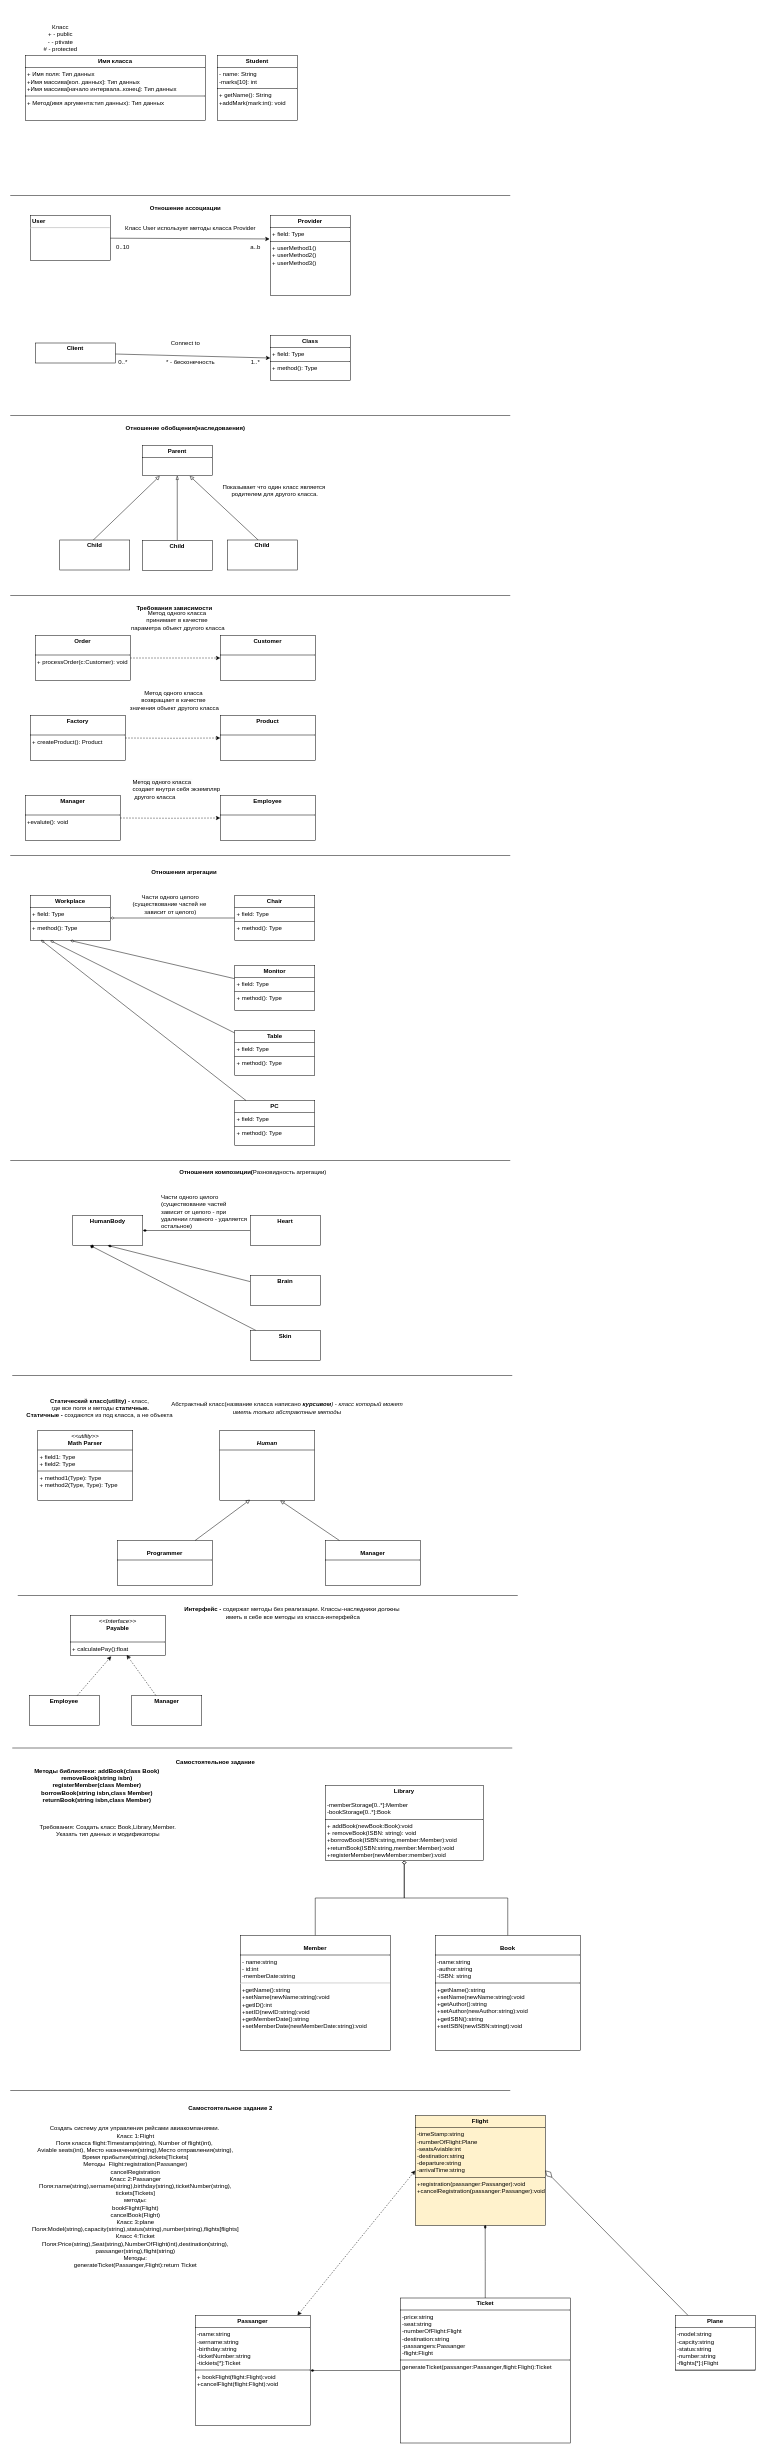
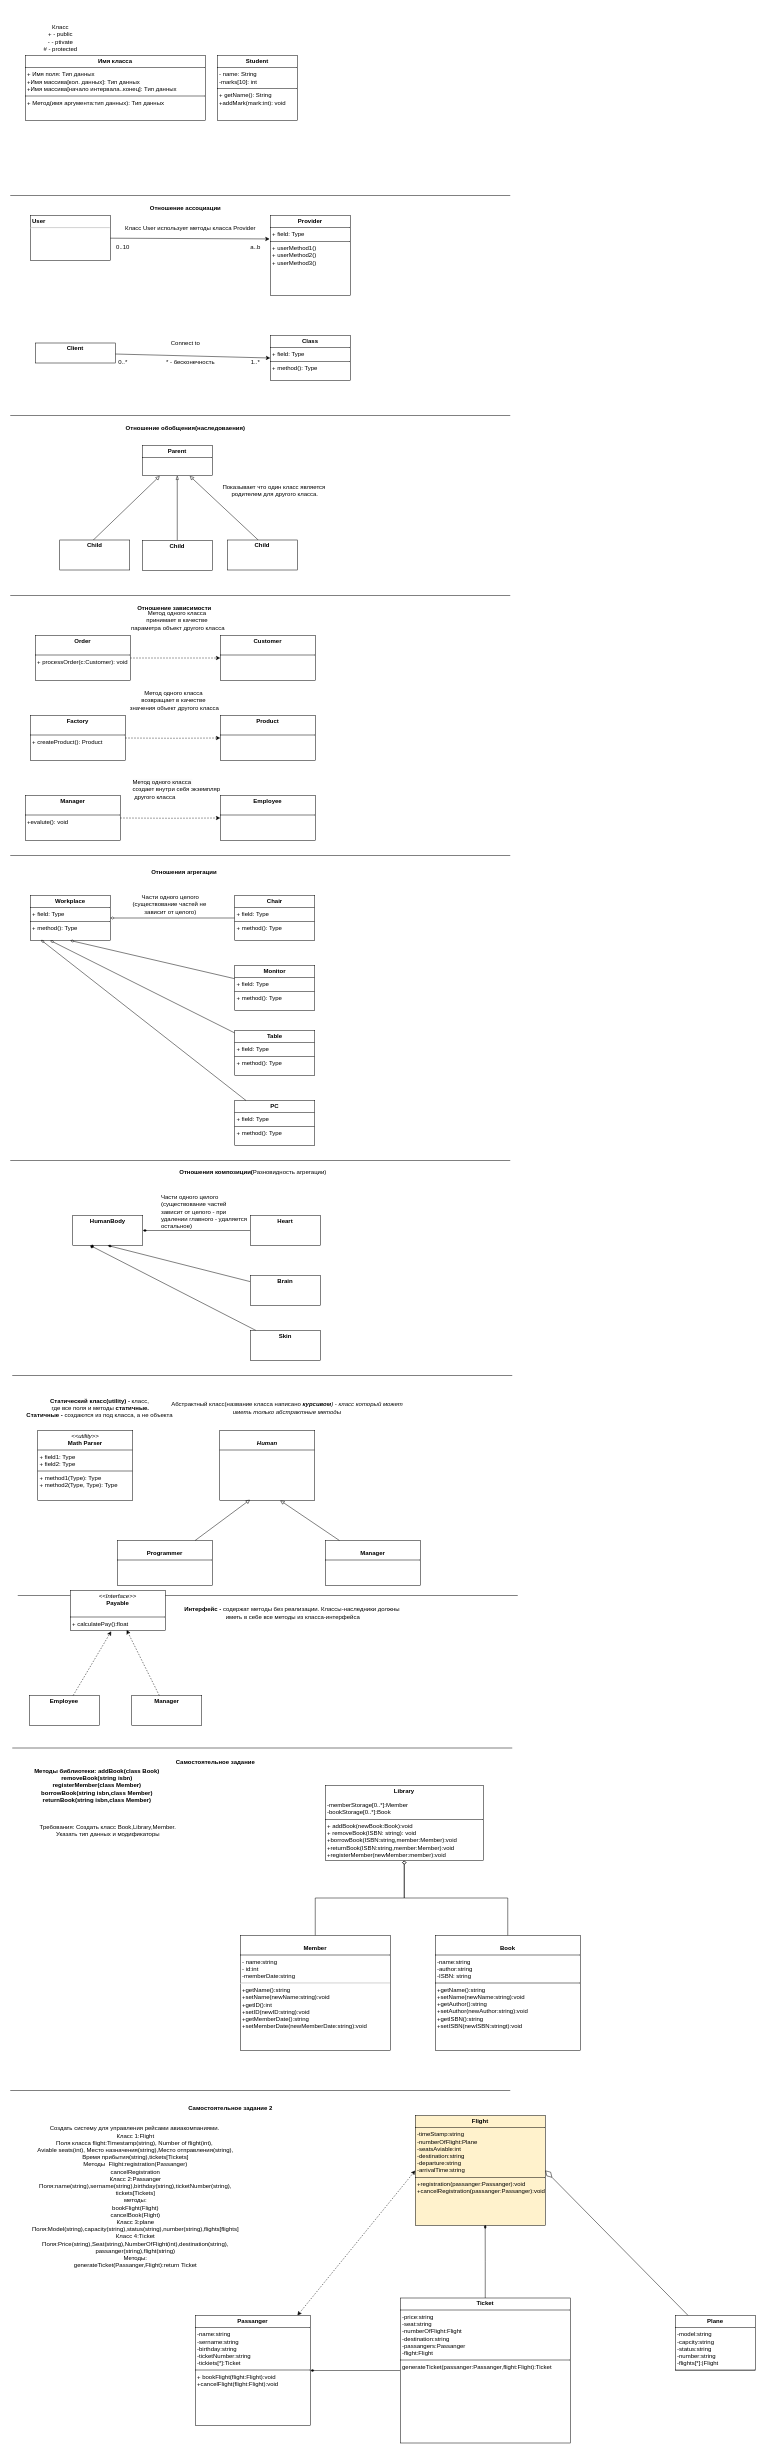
node "Требования зависимости": label "Требования зависимости" -> "Отношение зависимости"
node "<<Interface>> Payable + calculatePay():float": moved (118, 1635) -> (118, 1610)
